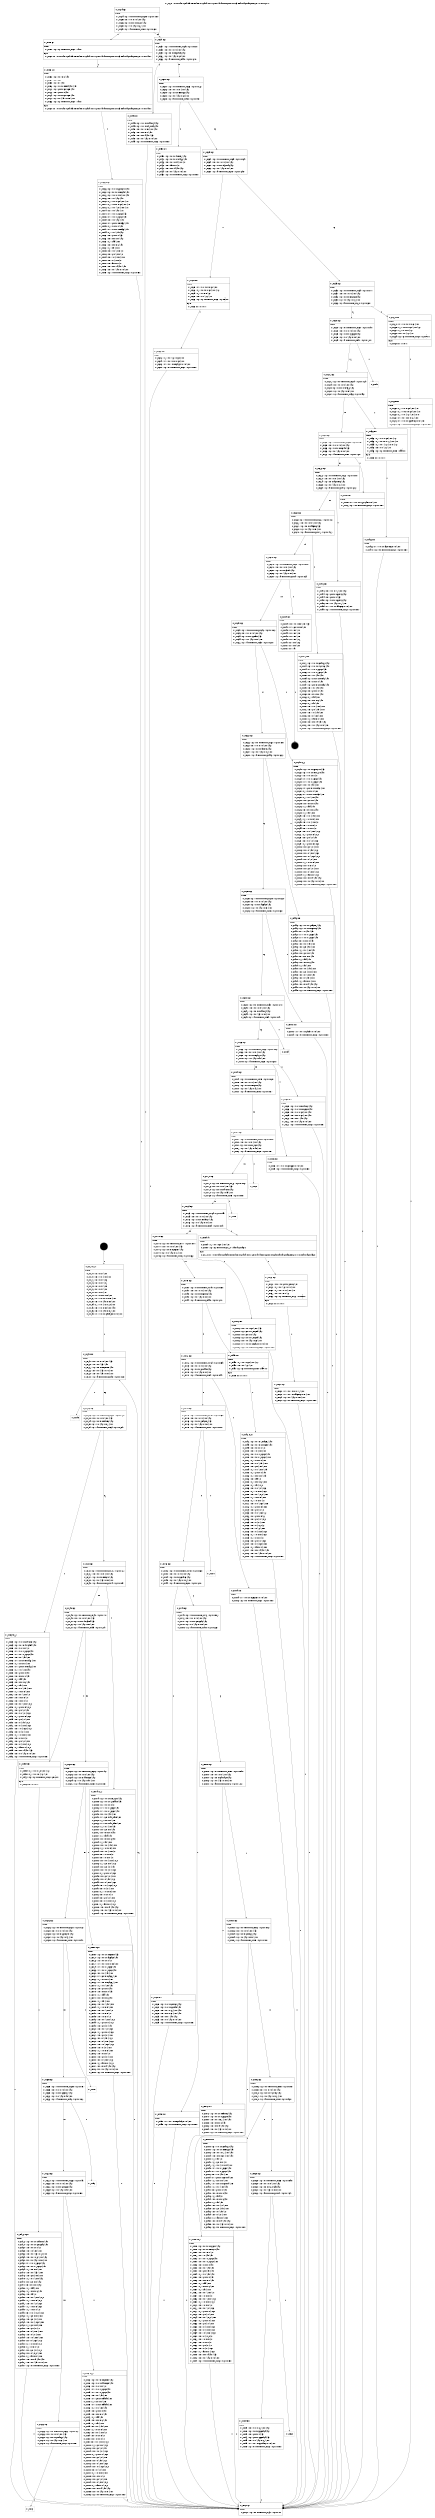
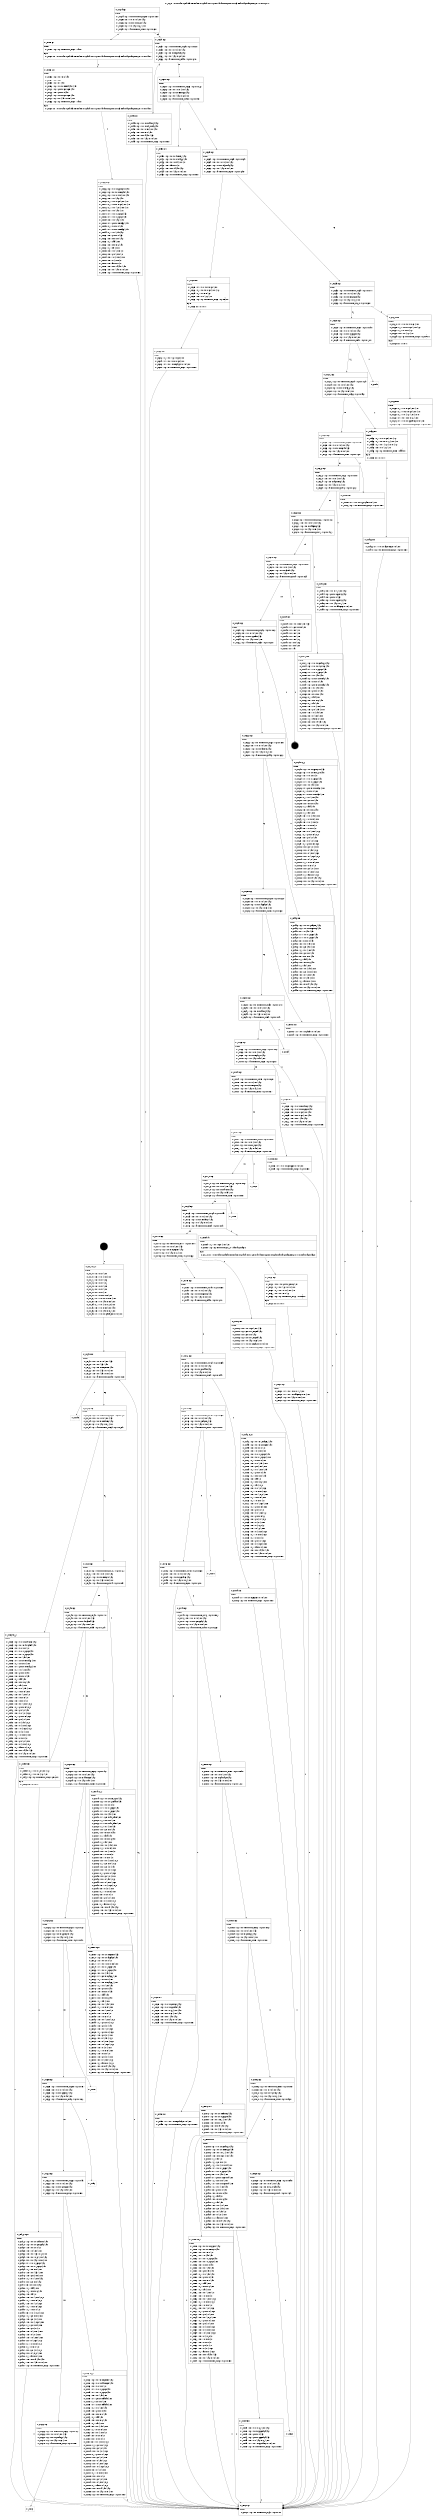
node "0x401ee8 [12]": removed
edge "0x401853 [25]" -> "0x401bd9 [31]": now "0x401dcc [111]" -> "0x401bd9 [31]"
